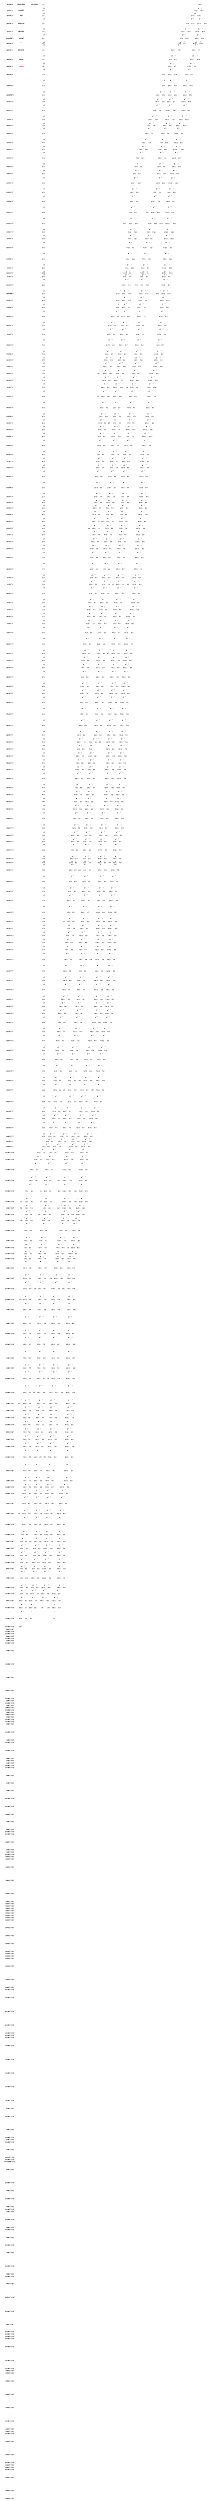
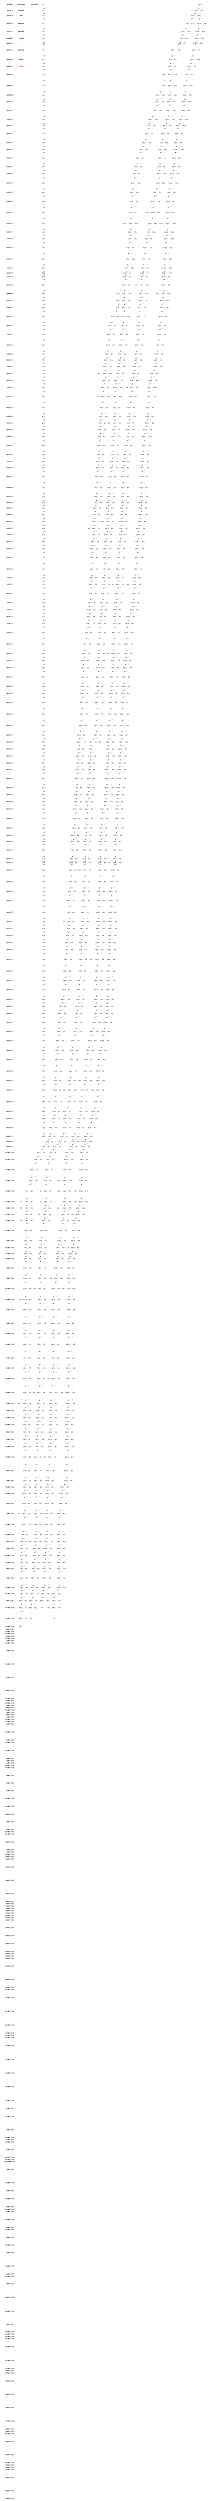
node "474, 299, 15, 2": fontcolor black -> red
